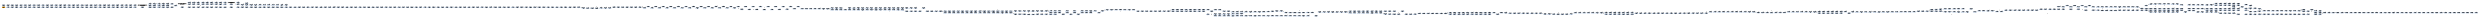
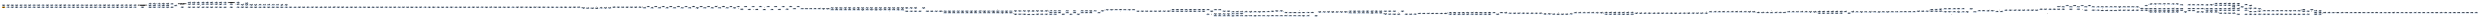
node "0x0042560a movl": added
